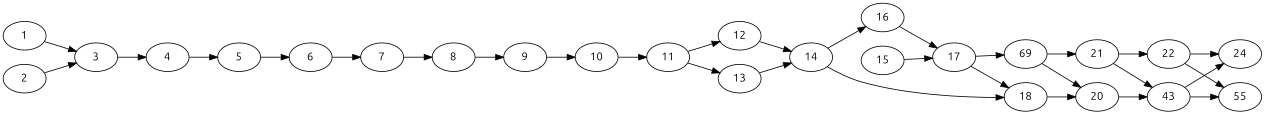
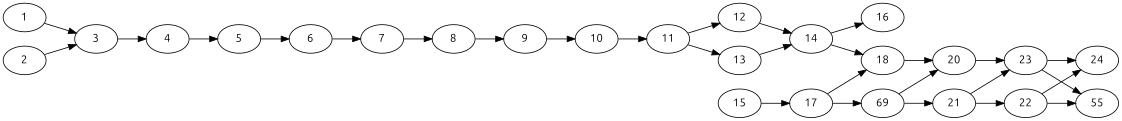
edge "16" -> "17": removed
node "43": label "43" -> "23"
